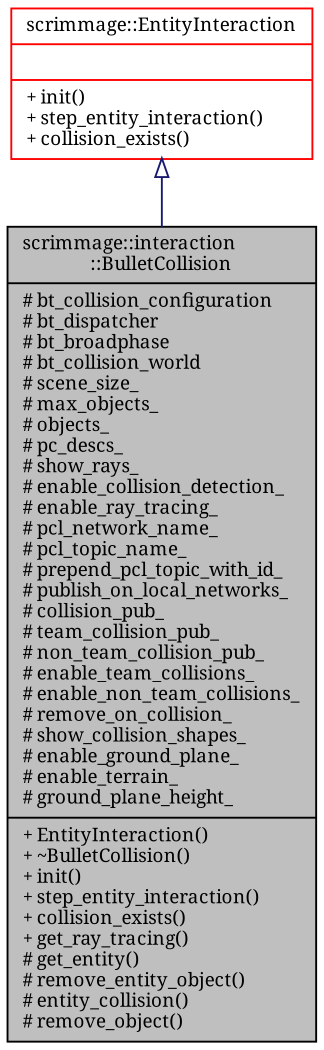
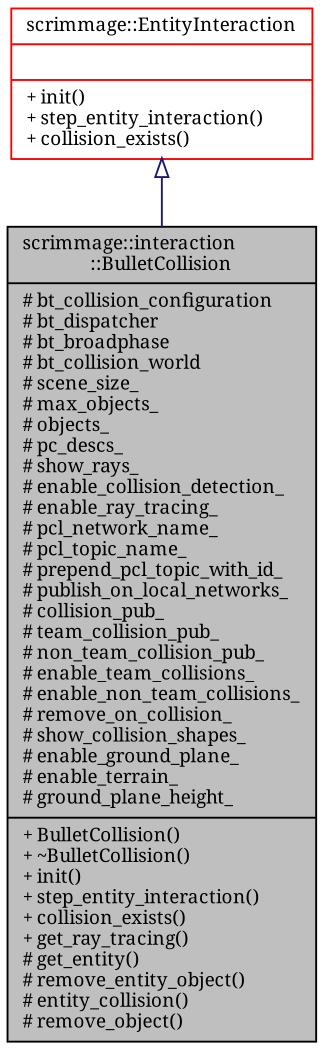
node "scrimmage::interaction": text "+ EntityInteraction()" -> "+ BulletCollision()"
